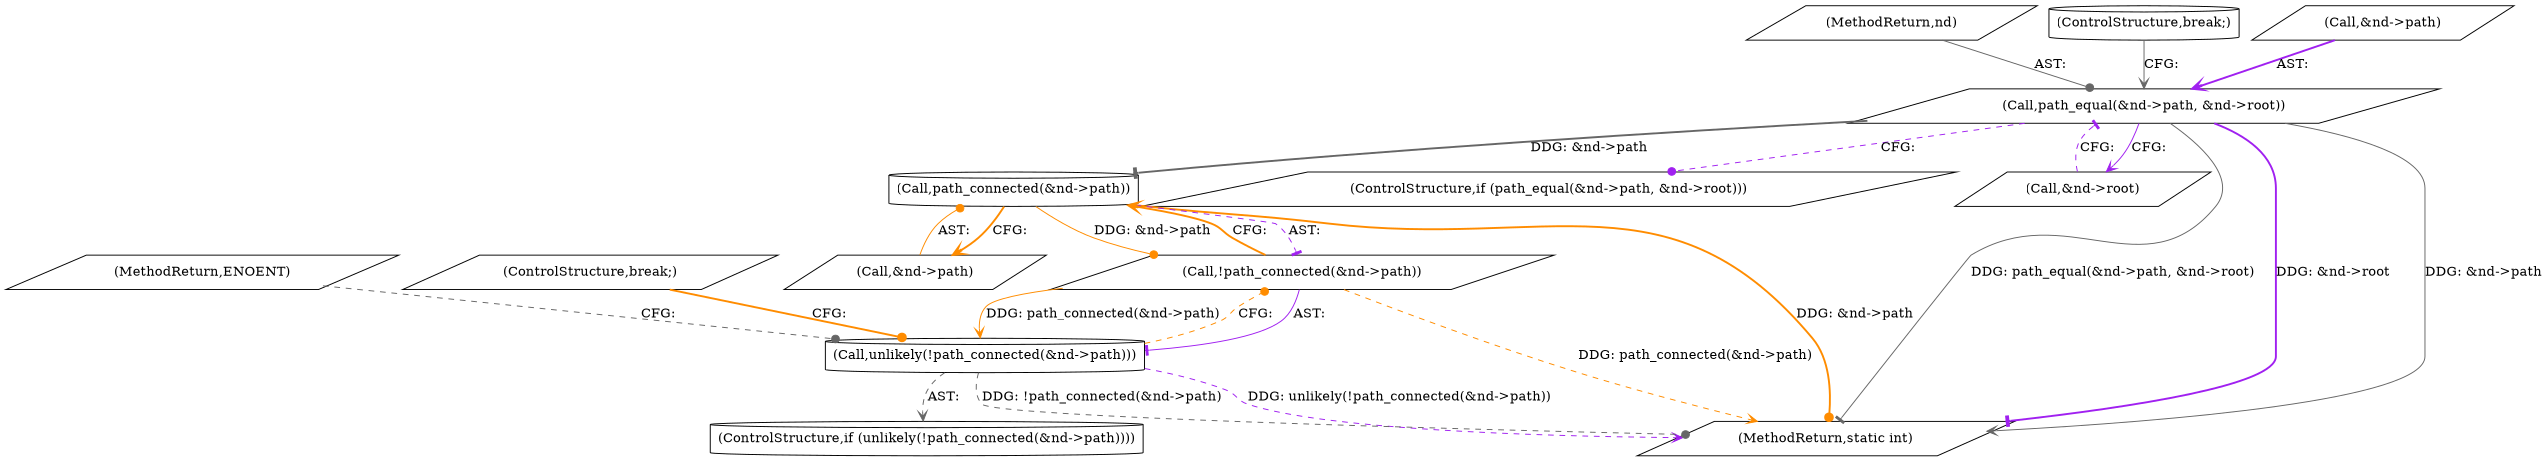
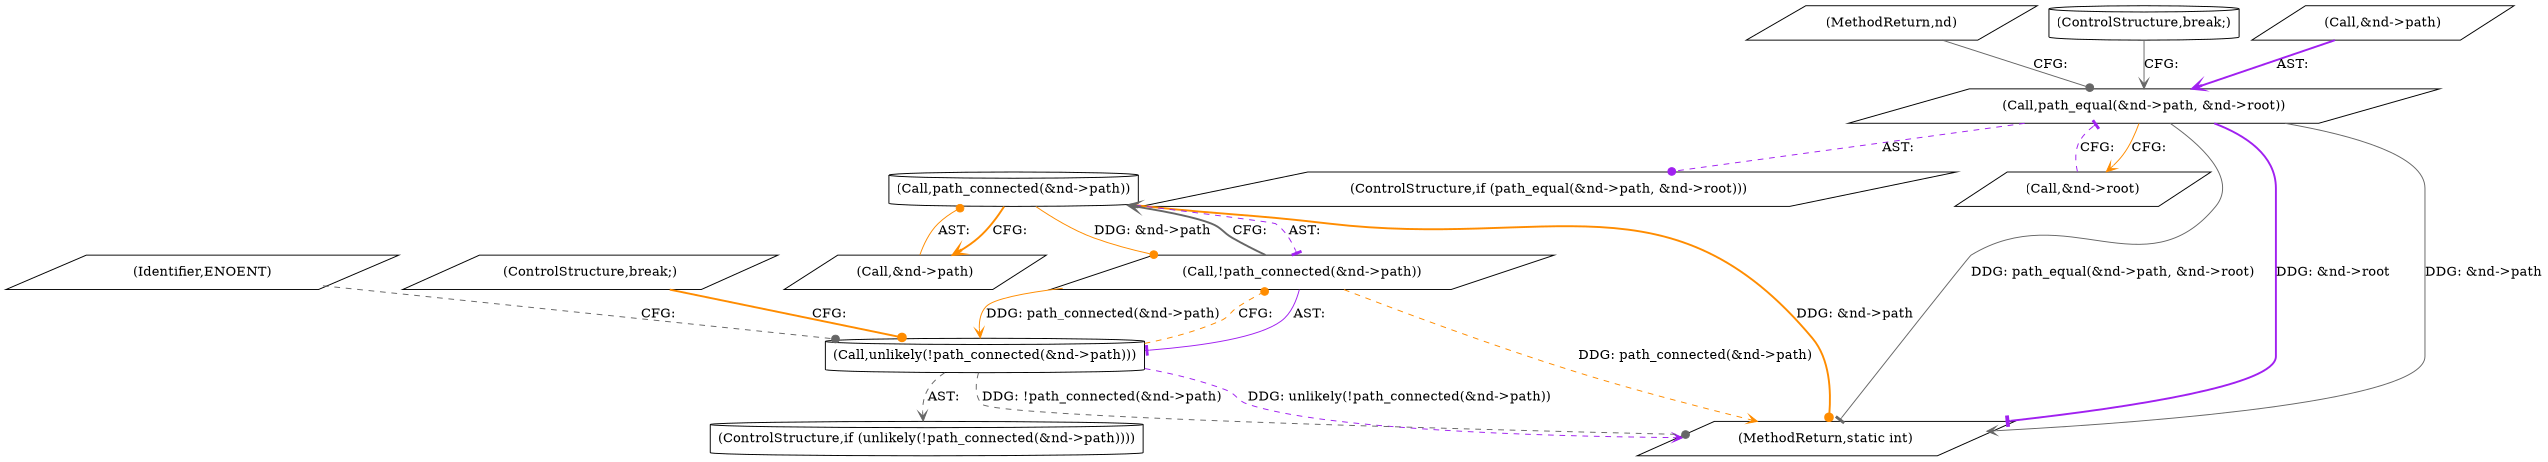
edge "(MethodReturn,nd)" -> "(Call,path_equal(&nd->path, &nd->root))": label "AST: " -> "CFG: "
edge "(Call,path_equal(&nd->path, &nd->root))" -> "(Call,path_connected(&nd->path))": removed, label "DDG: &nd->path"
edge "(Call,path_equal(&nd->path, &nd->root))" -> "(Call,&nd->root)": color purple -> darkorange
edge "(Call,path_equal(&nd->path, &nd->root))" -> "(ControlStructure,if (path_equal(&nd->path, &nd->root)))": label "CFG: " -> "AST: "
edge "(Call,!path_connected(&nd->path))" -> "(Call,path_connected(&nd->path))": color darkorange -> gray40
node "(MethodReturn,ENOENT)": label "(MethodReturn,ENOENT)" -> "(Identifier,ENOENT)"
